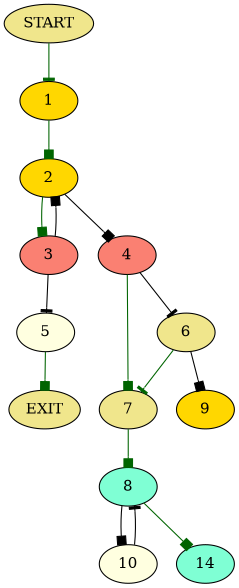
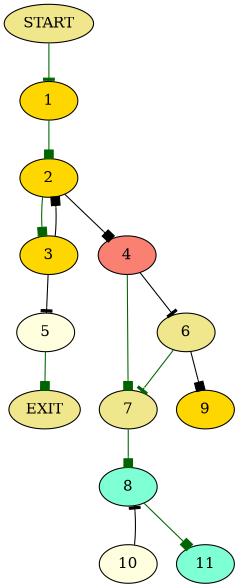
node "3": fillcolor salmon -> gold
edge "8" -> "10": removed
node "14": label "14" -> "11"
